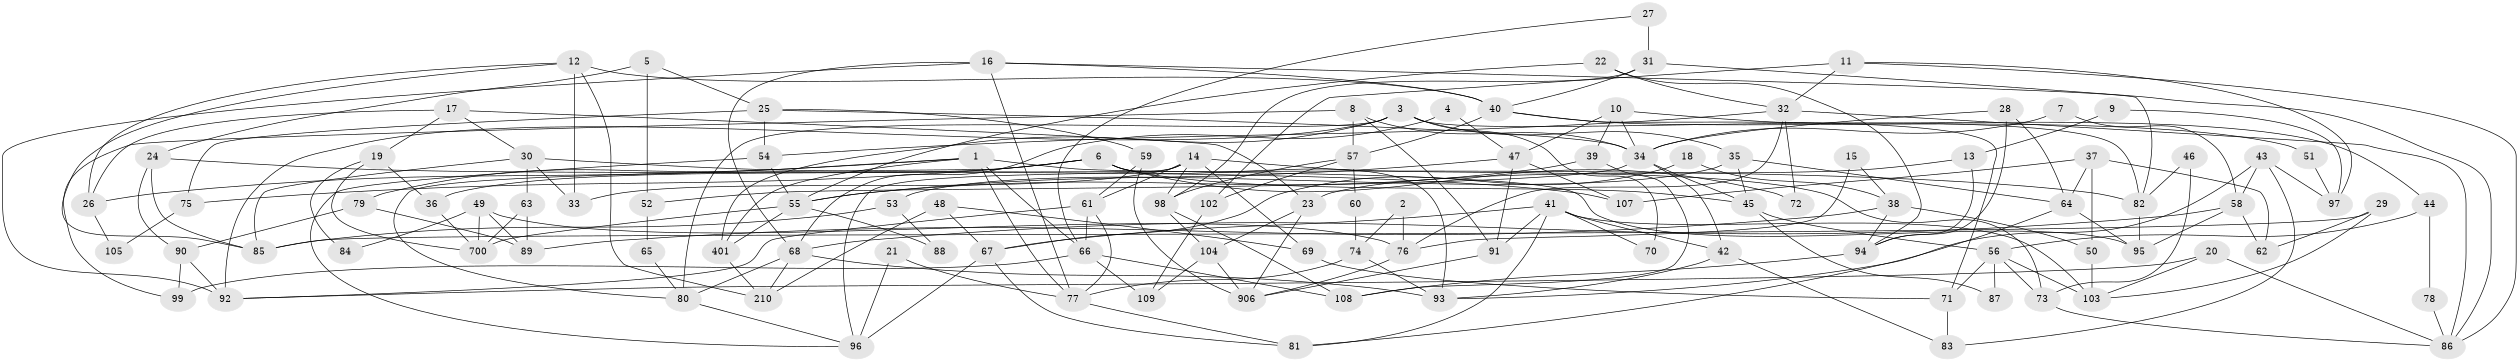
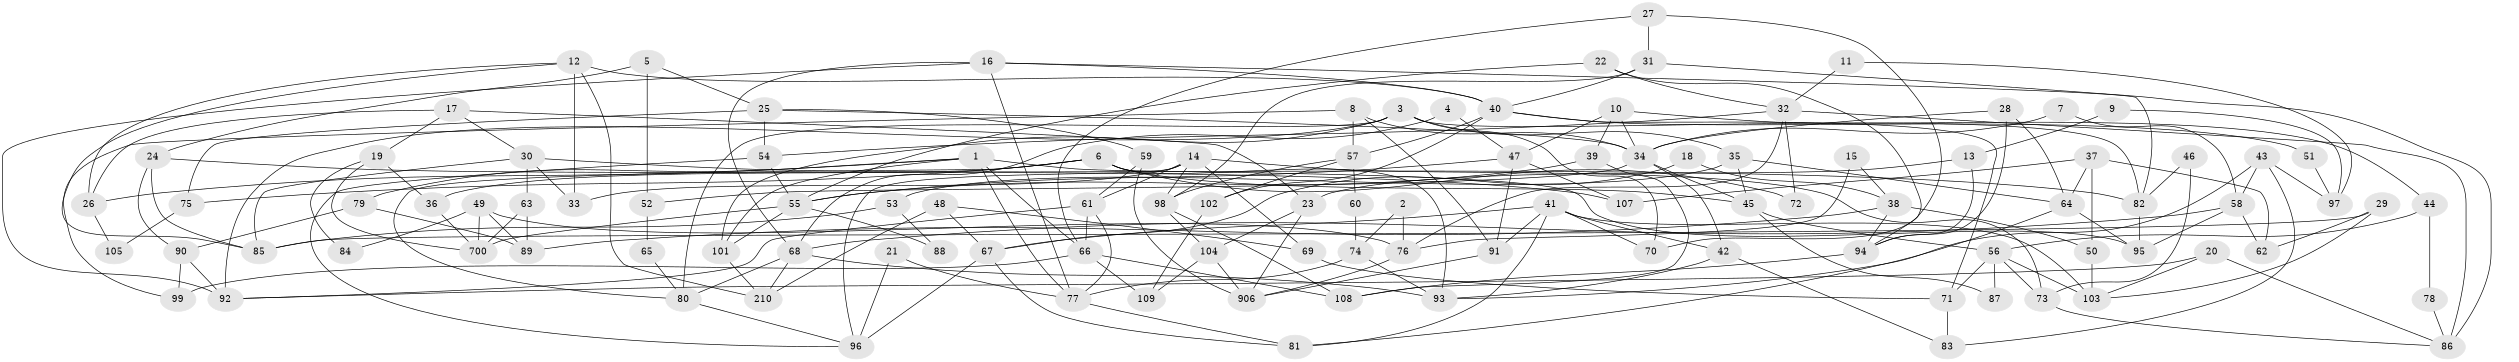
edge "11" -- "102": now "40" -- "102"
edge "11" -- "86": removed
edge "27" -- "70": added
node "401": label "401" -> "101"
